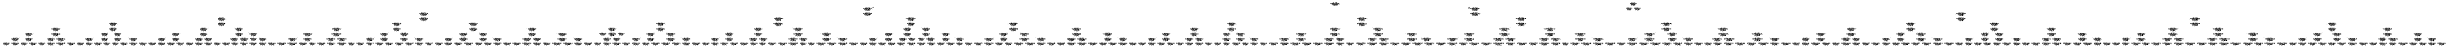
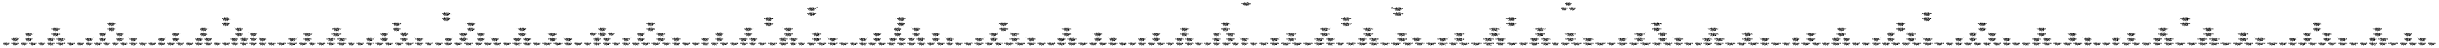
node "squared_error = 69.791 samples = 1121 value = 2.11": removed
